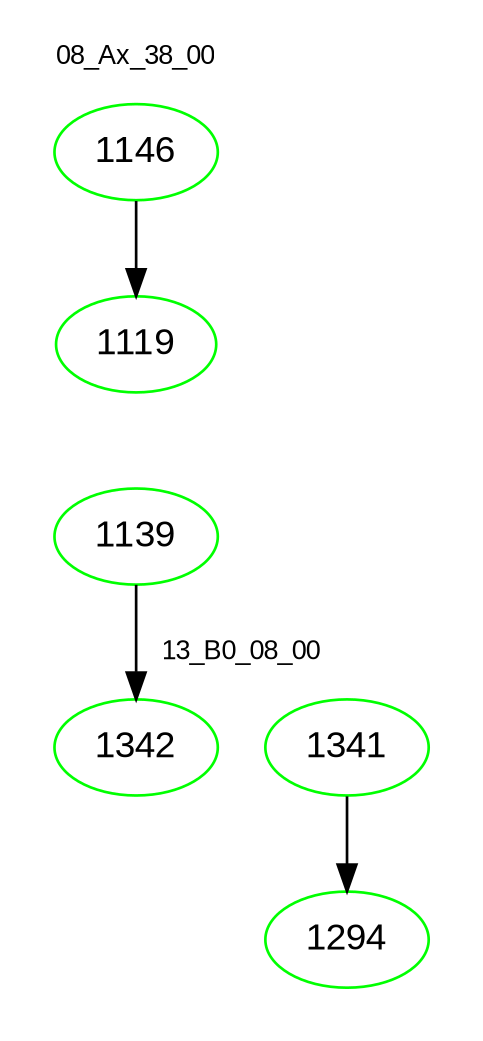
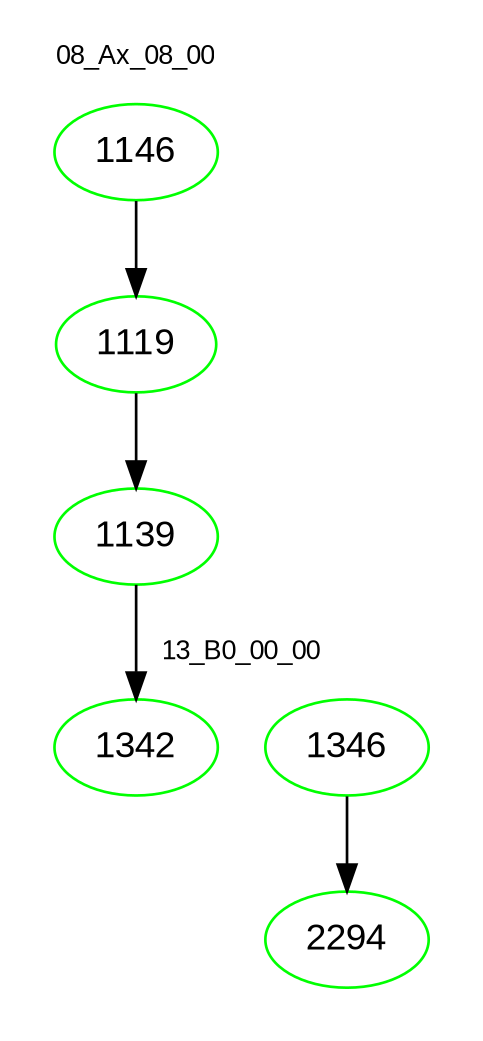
cluster "08_Ax_38_00": label "08_Ax_38_00" -> "08_Ax_08_00"
edge "1119" -> "1139": added
cluster "13_B0_08_00": label "13_B0_08_00" -> "13_B0_00_00"
node "1341": label "1341" -> "1346"
node "1294": label "1294" -> "2294"
